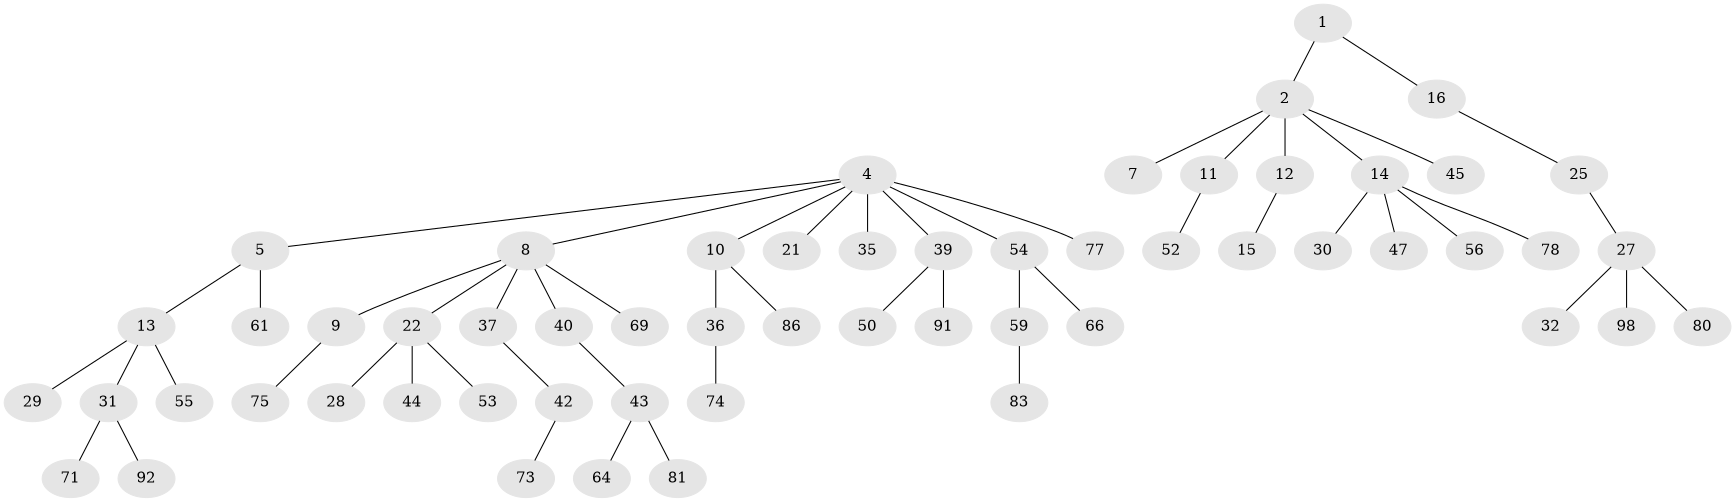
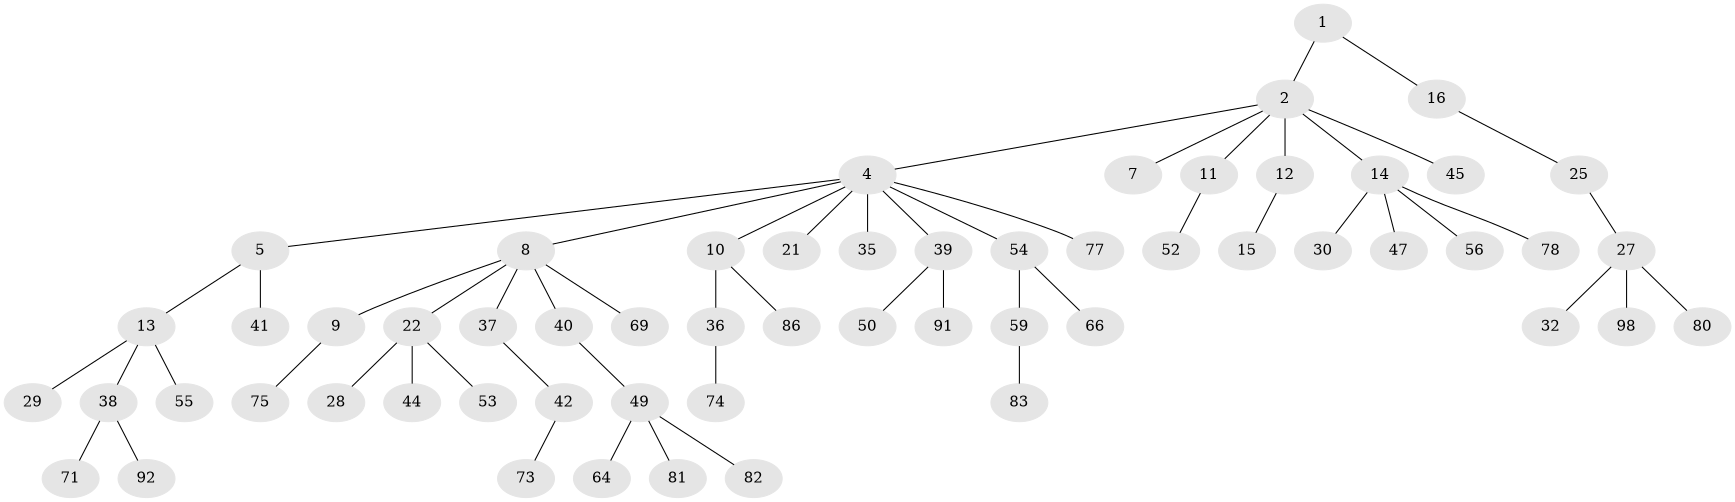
edge "2" -- "4": added
node "61": label "61" -> "41"
node "31": label "31" -> "38"
node "43": label "43" -> "49"
node "82": added
